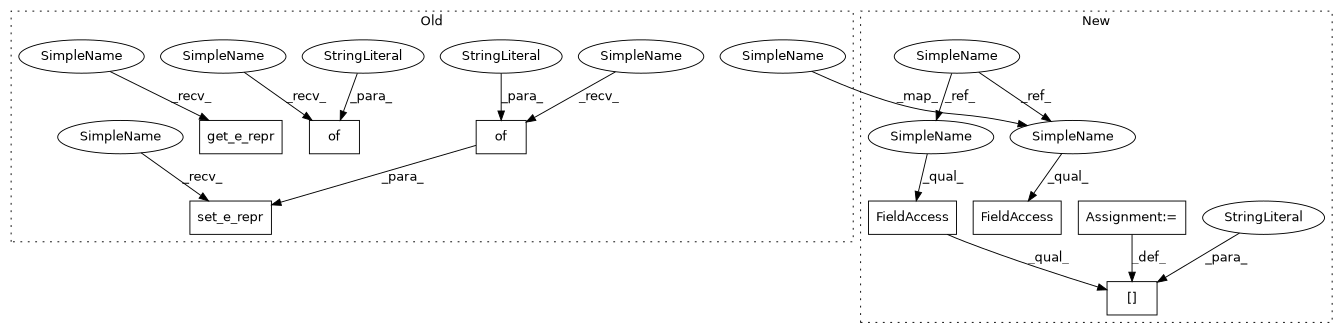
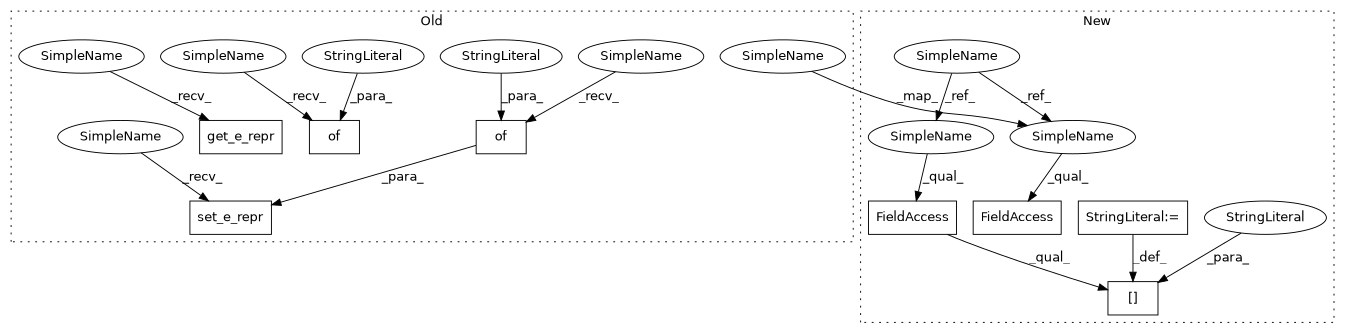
node "Assignment:=": label "Assignment:=" -> "StringLiteral:="
